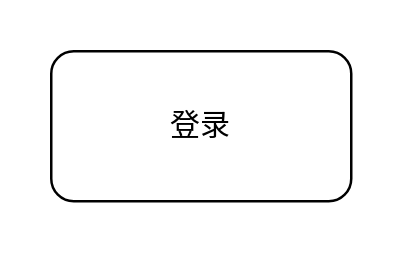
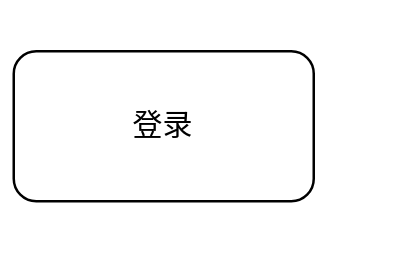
node "登录": moved (201, 126) -> (164, 126)
